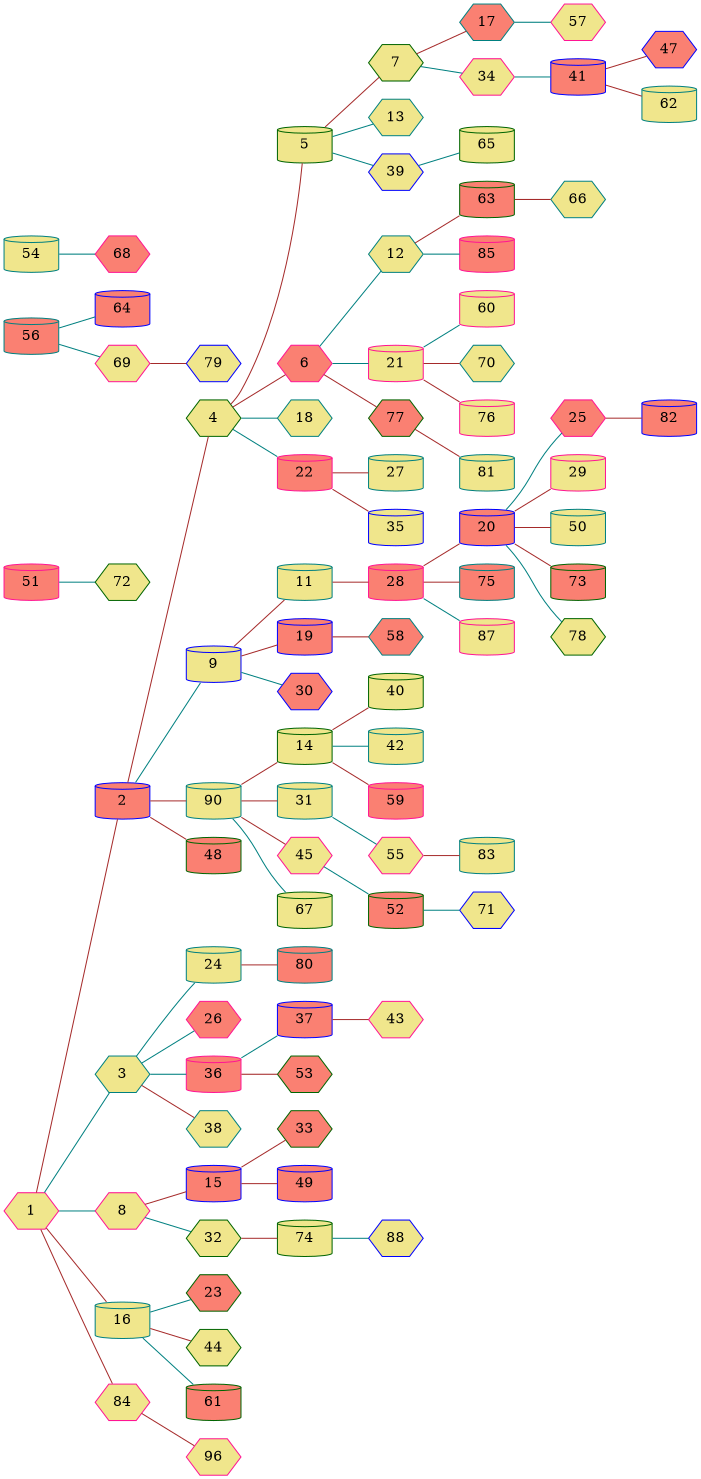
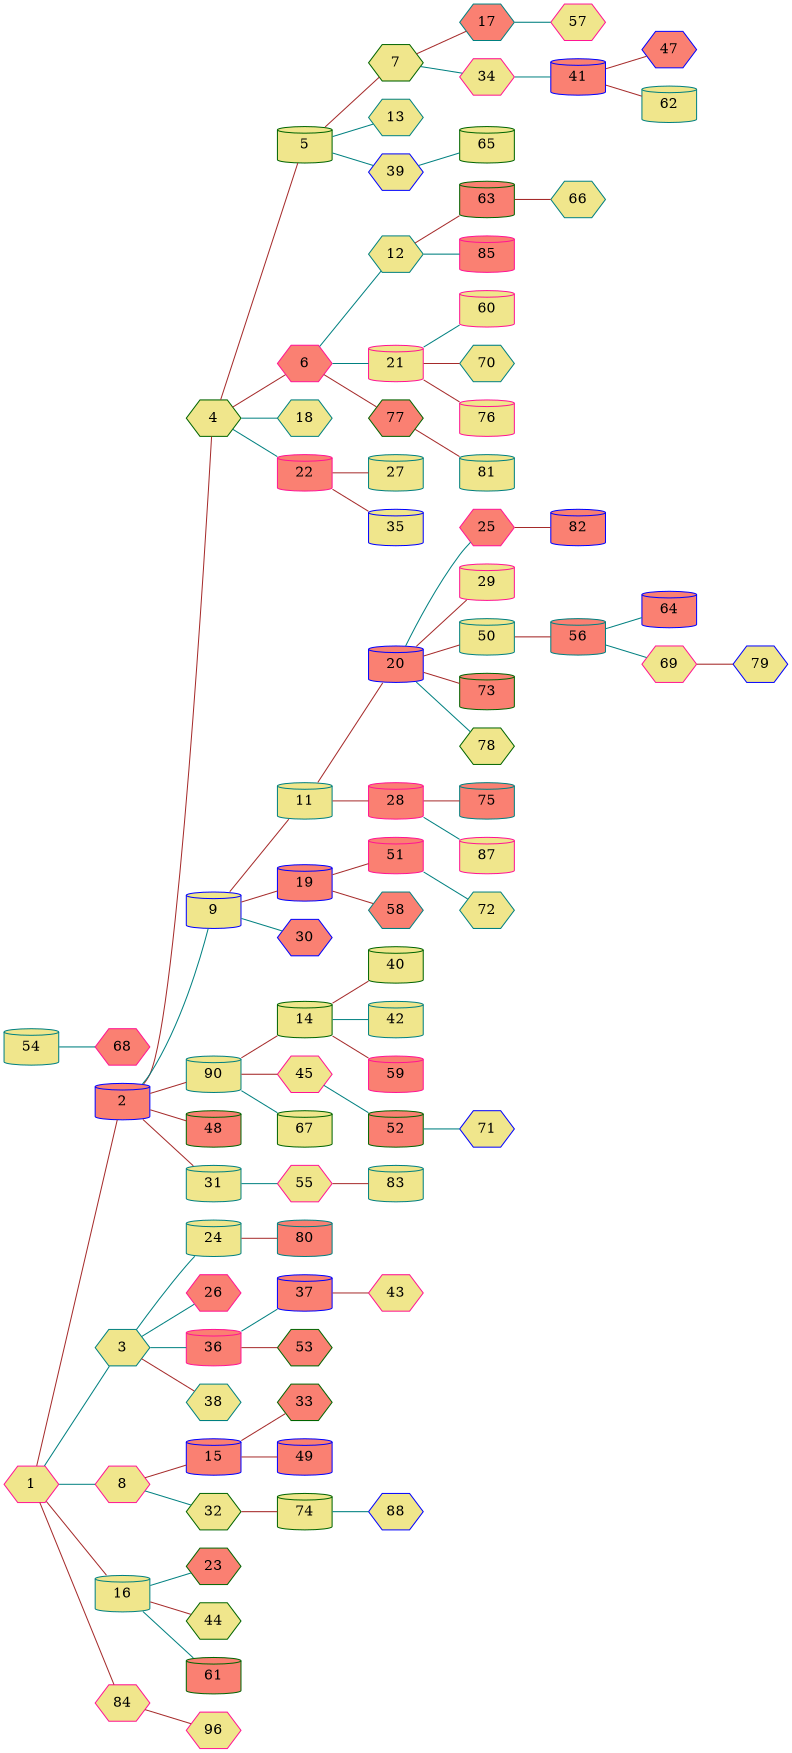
edge "20" -- "28": now "20" -- "11"
node "72": color darkgreen -> teal
edge "50" -- "56": added
edge "90" -- "31": now "2" -- "31"
edge "51" -- "19": added
